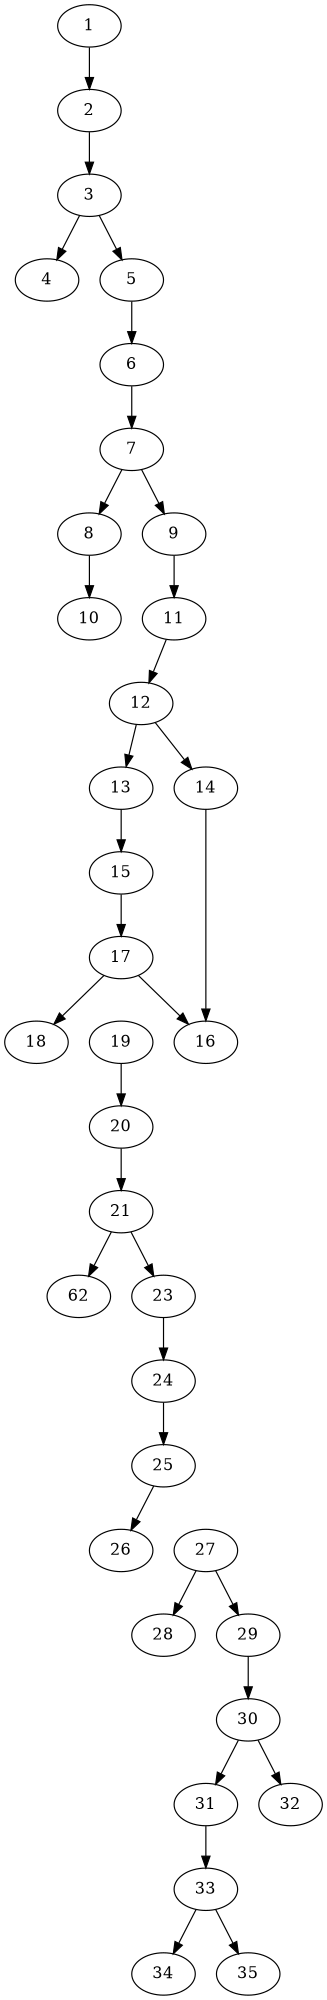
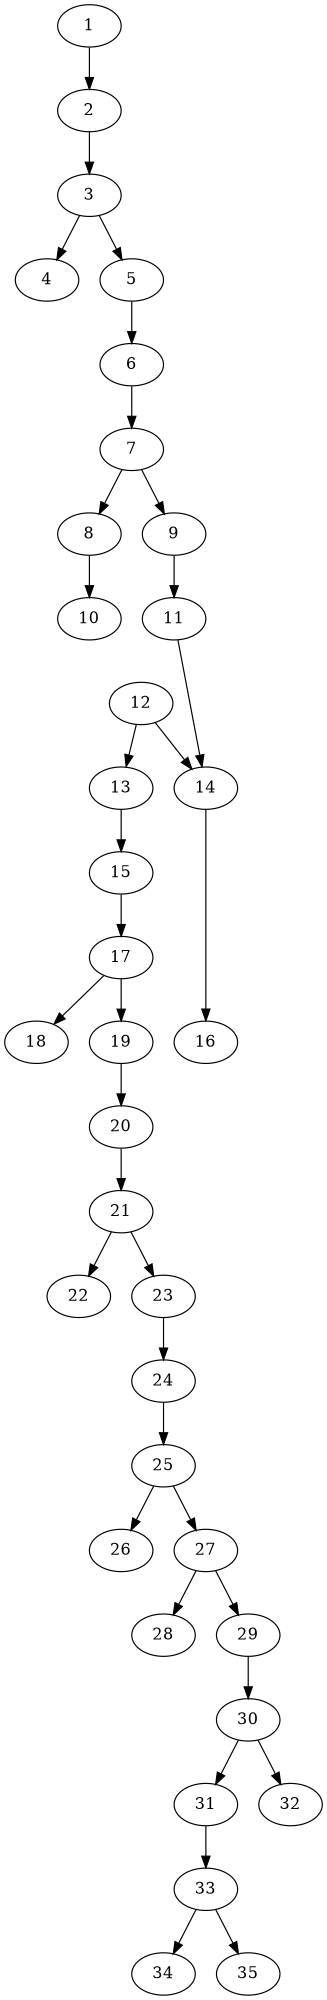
edge "11" -> "12": now "11" -> "14"
edge "17" -> "16": now "17" -> "19"
node "62": label "62" -> "22"
edge "25" -> "27": added
